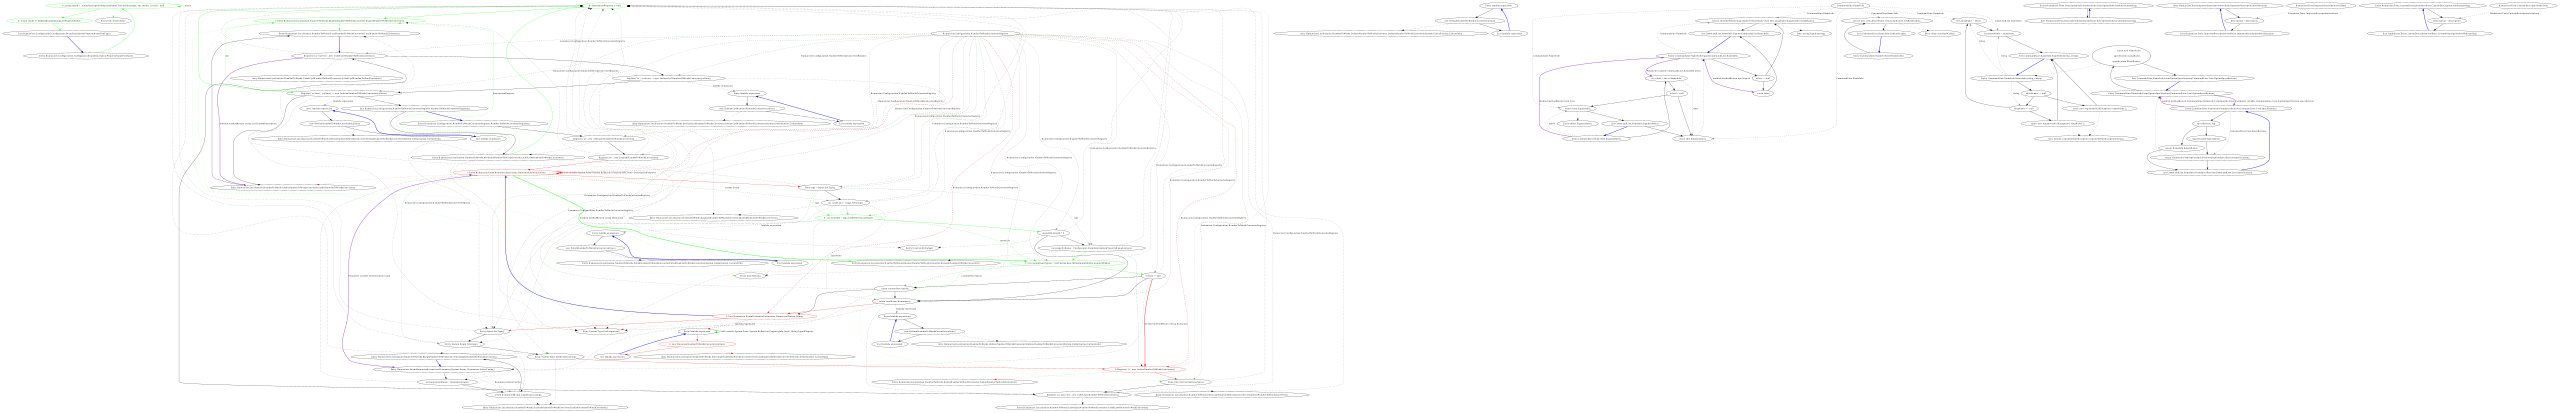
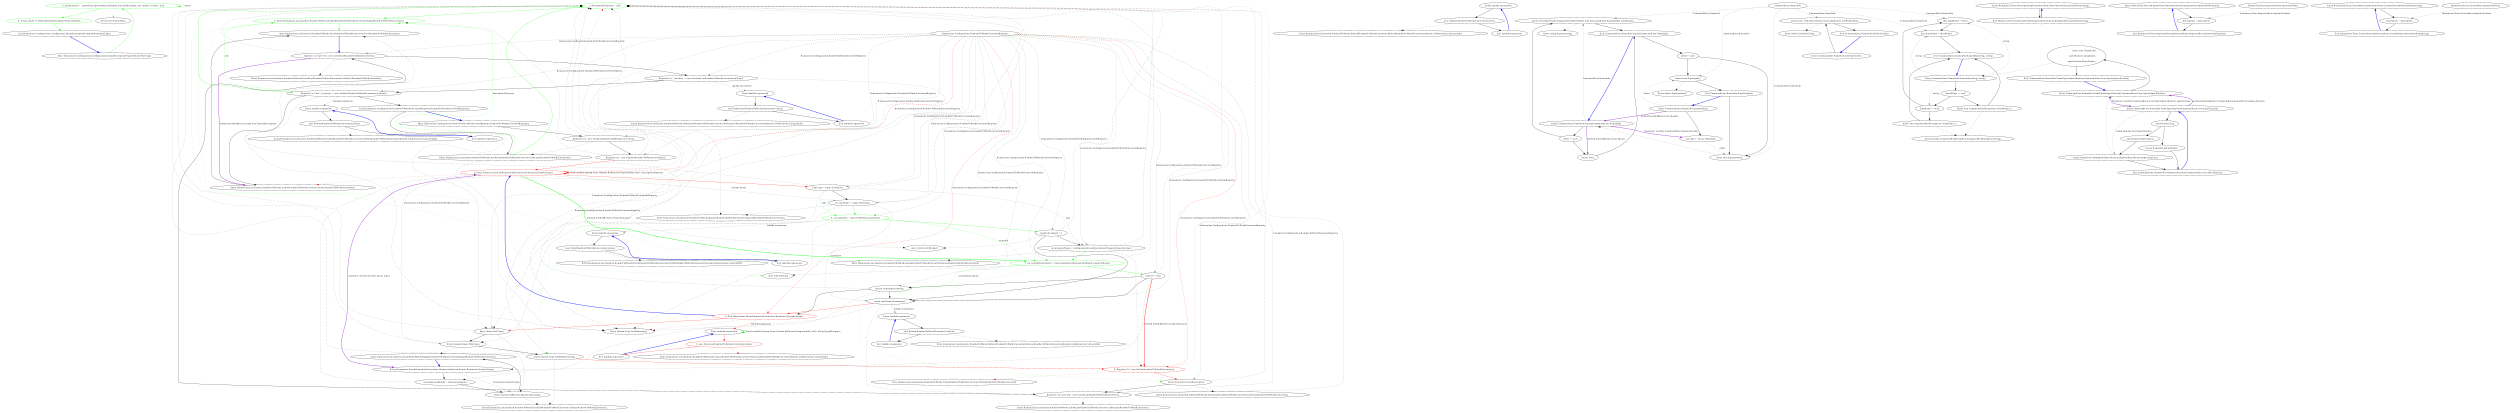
edge "var other = obj as NameInfo" -> "other != null": now "Exit CommandLine.NameInfo.Equals(CommandLine.NameInfo)" -> "other != null"
edge "Entry CommandLine.NameInfo.Equals(object)" -> "Entry CommandLine.NameInfo.Equals(CommandLine.NameInfo)": label "method methodReturn bool Core" -> "method methodReturn bool Equals"
